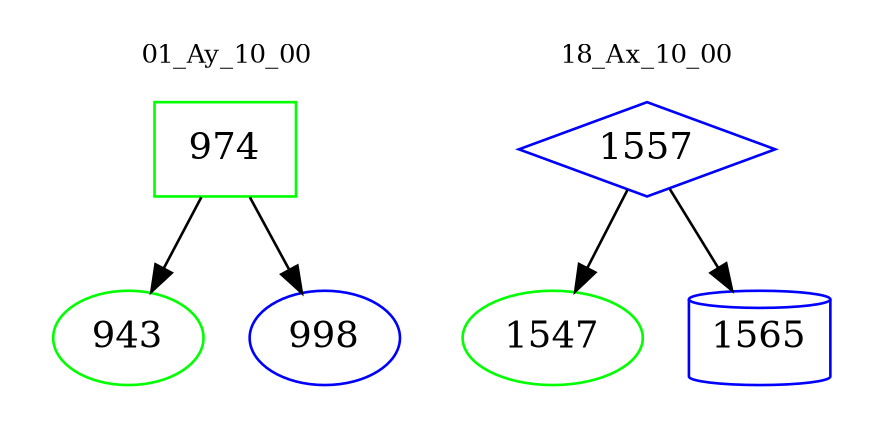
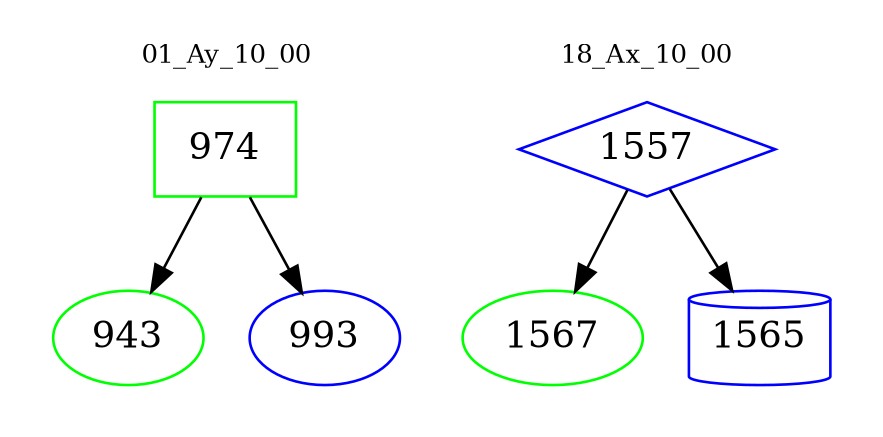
node "998": label "998" -> "993"
node "1547": label "1547" -> "1567"
